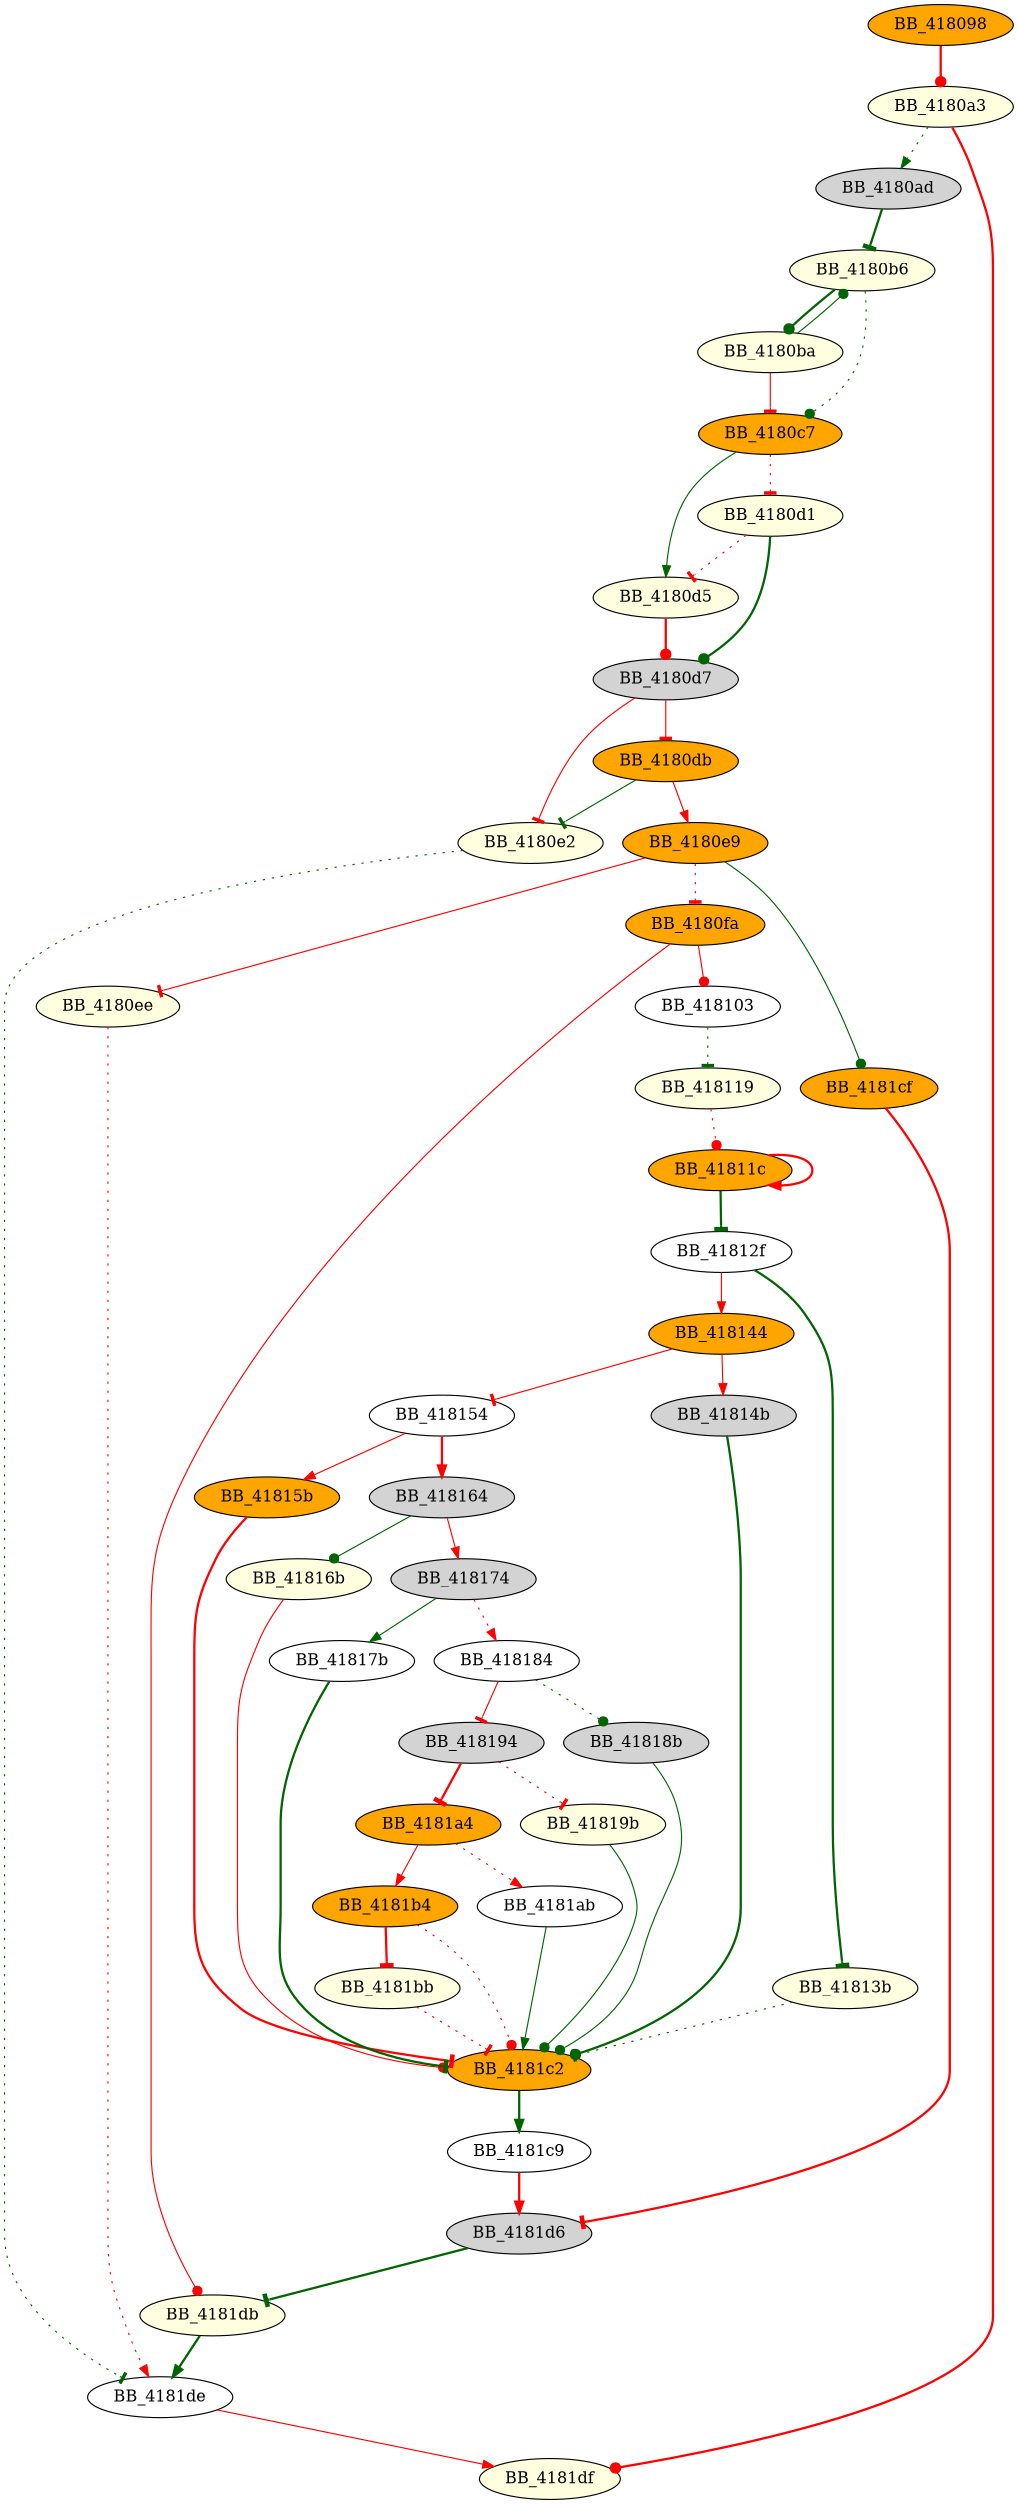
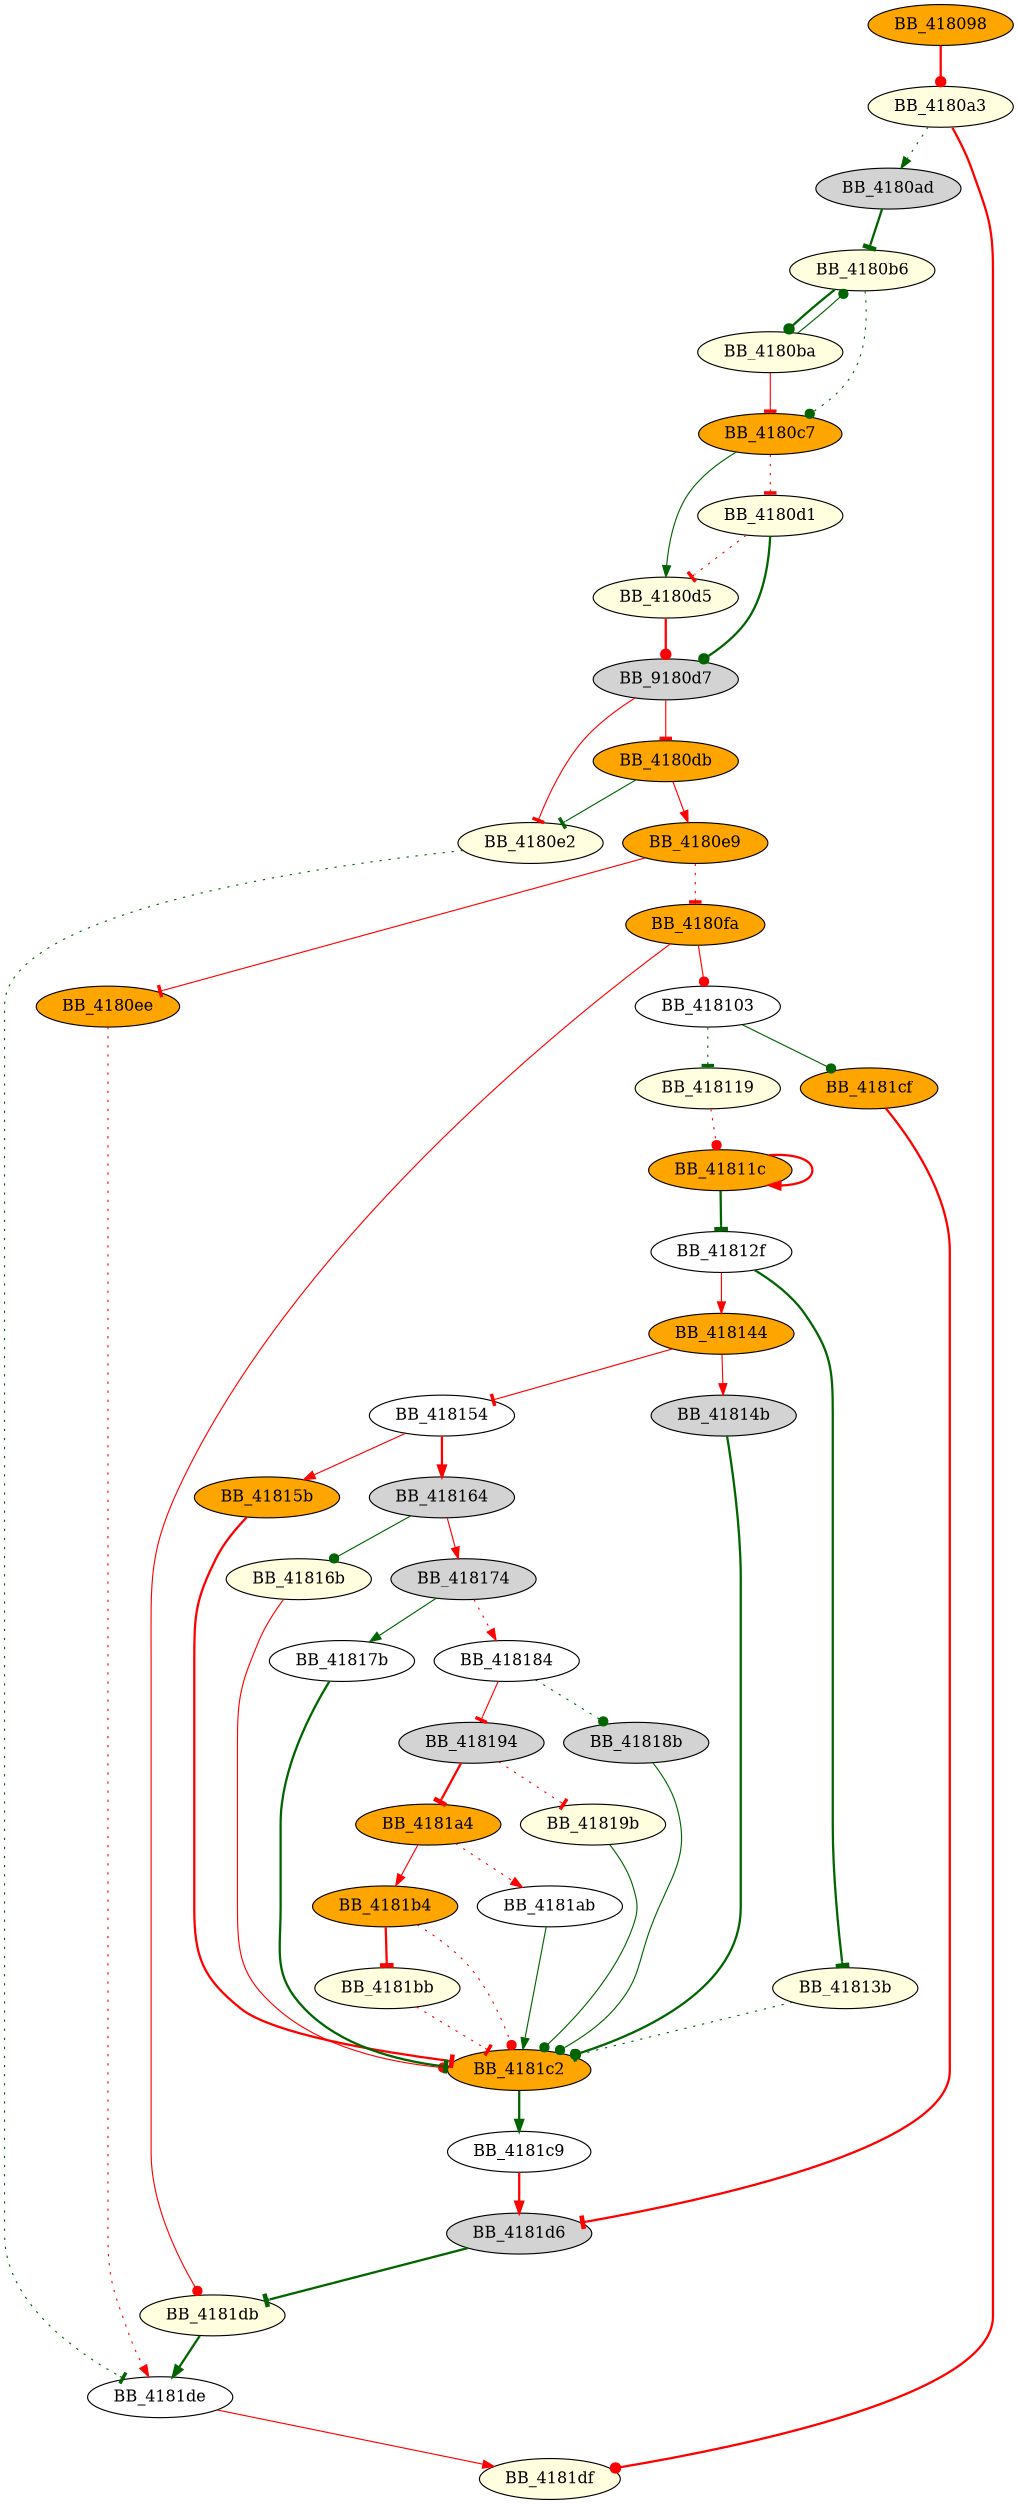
node "BB_4180d7": label "BB_4180d7" -> "BB_9180d7"
edge "BB_4180e9" -> "BB_4181cf": now "BB_418103" -> "BB_4181cf"
node "BB_4180ee": fillcolor lightyellow -> orange
